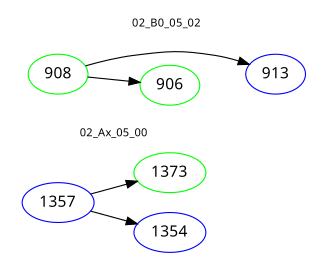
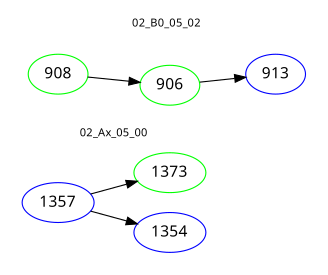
edge "908" -> "913": now "906" -> "913"
